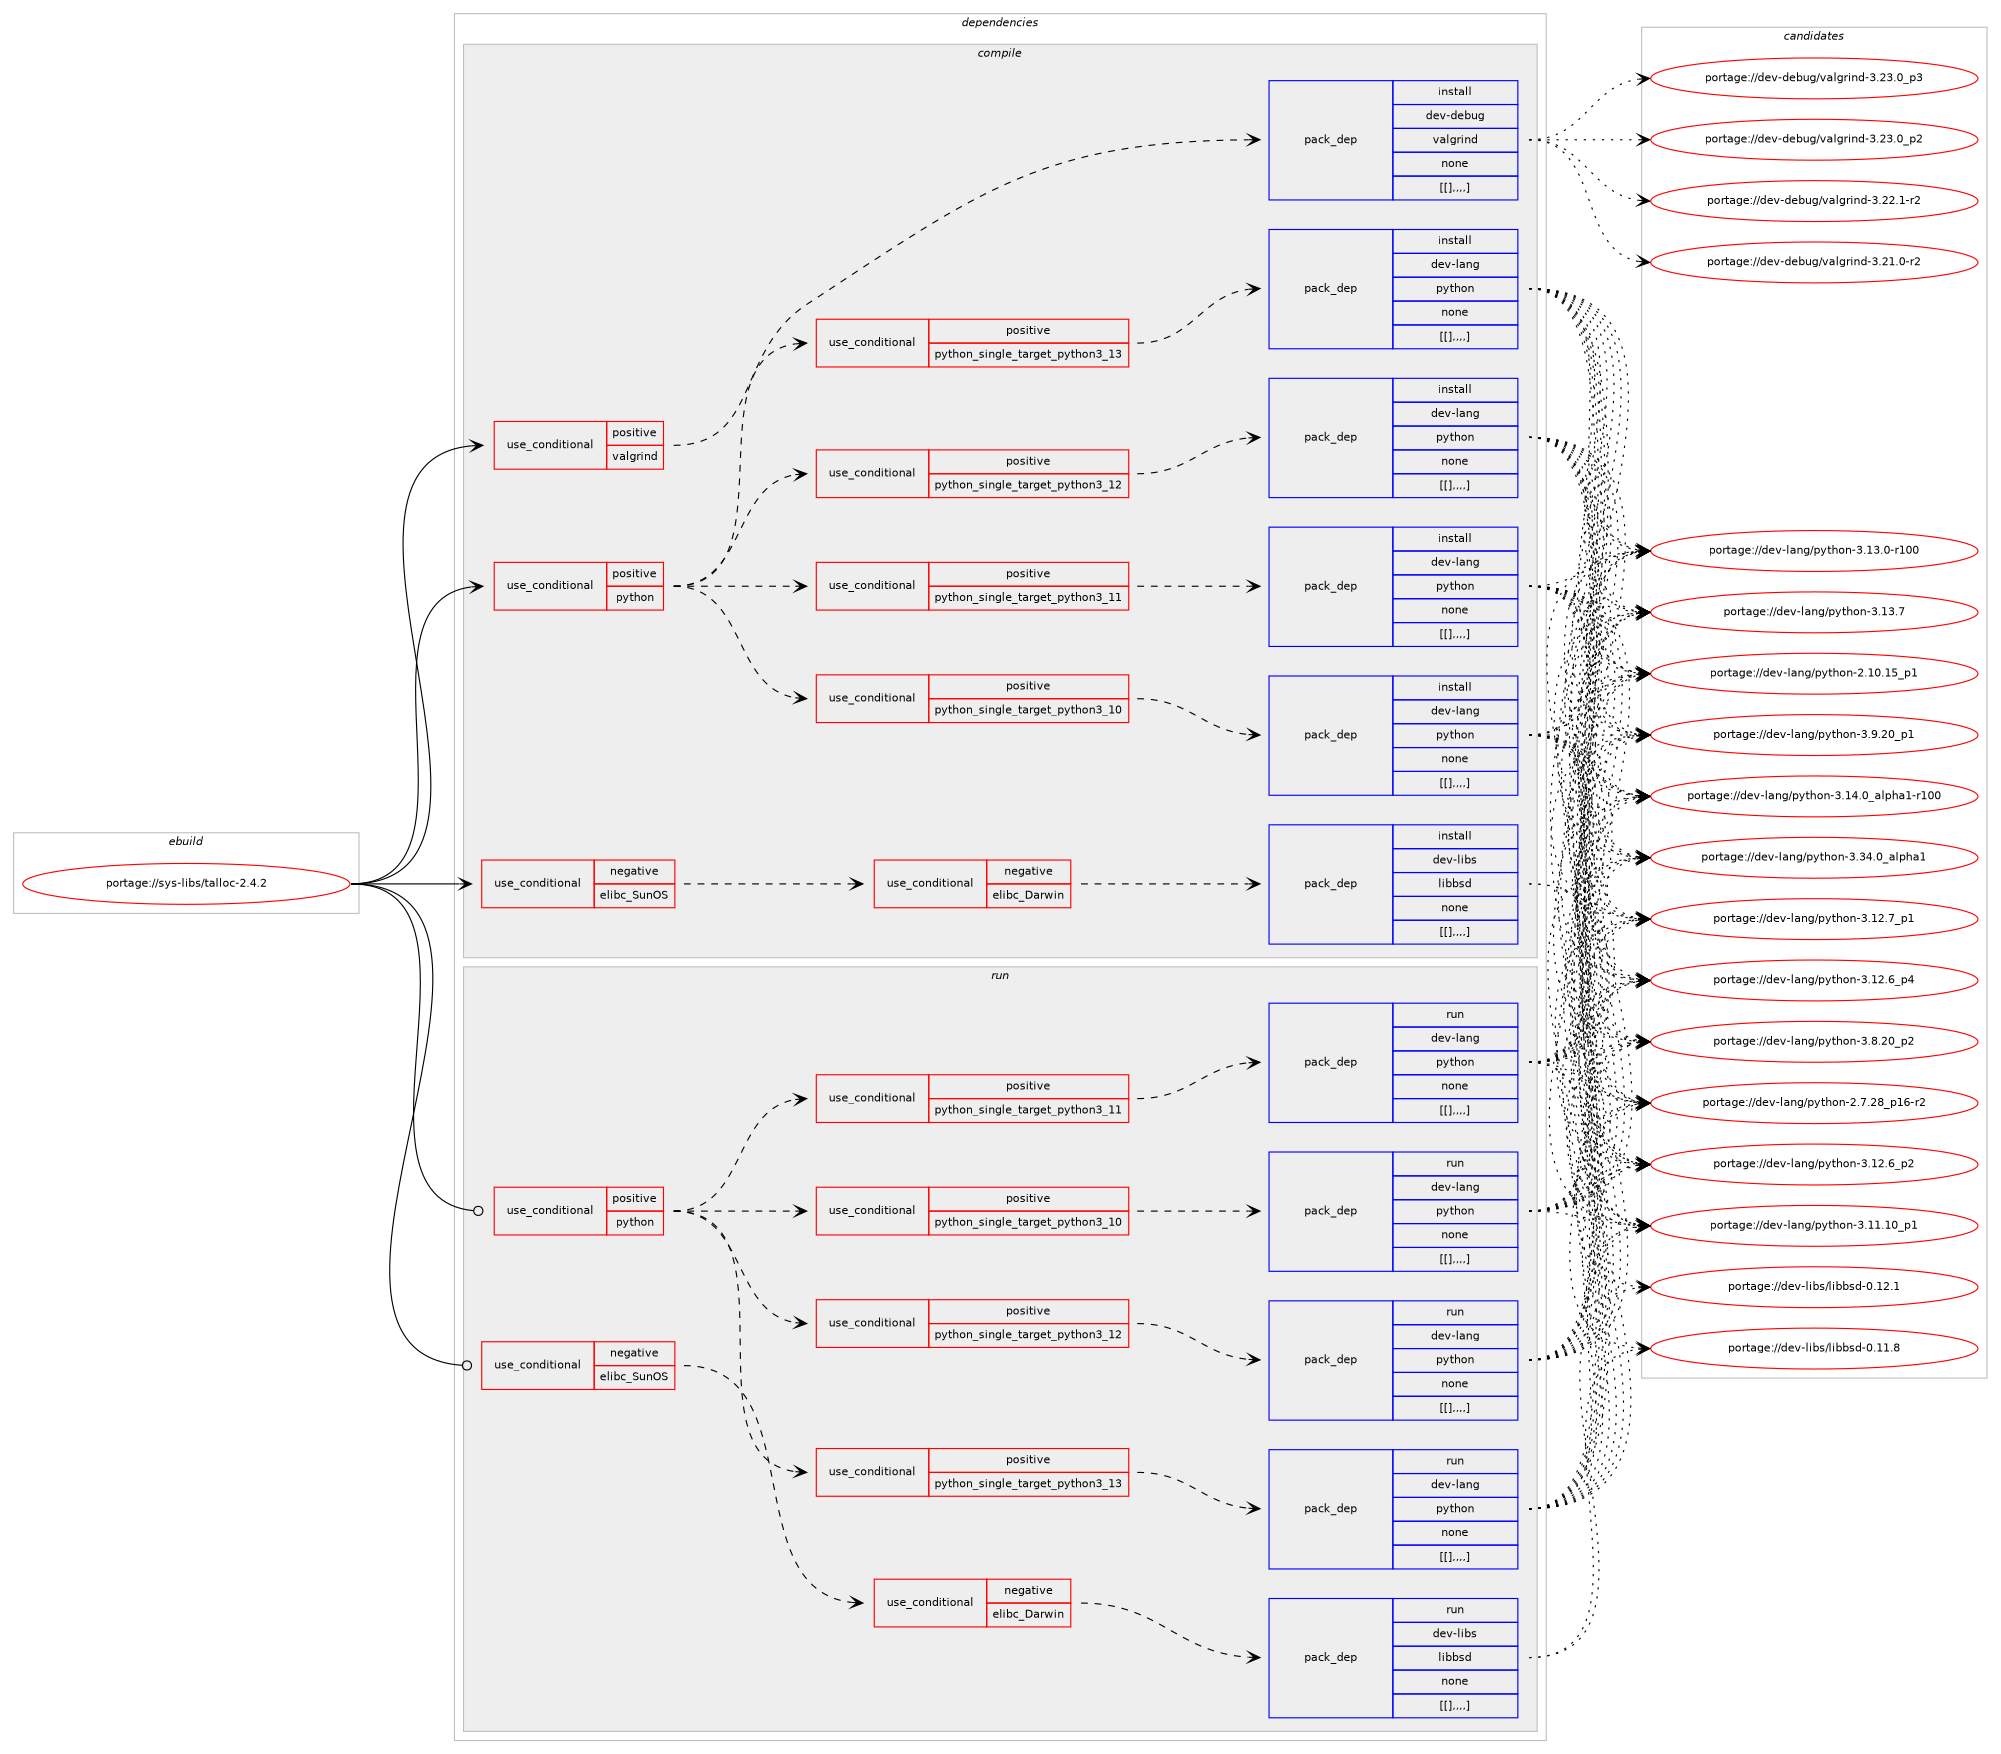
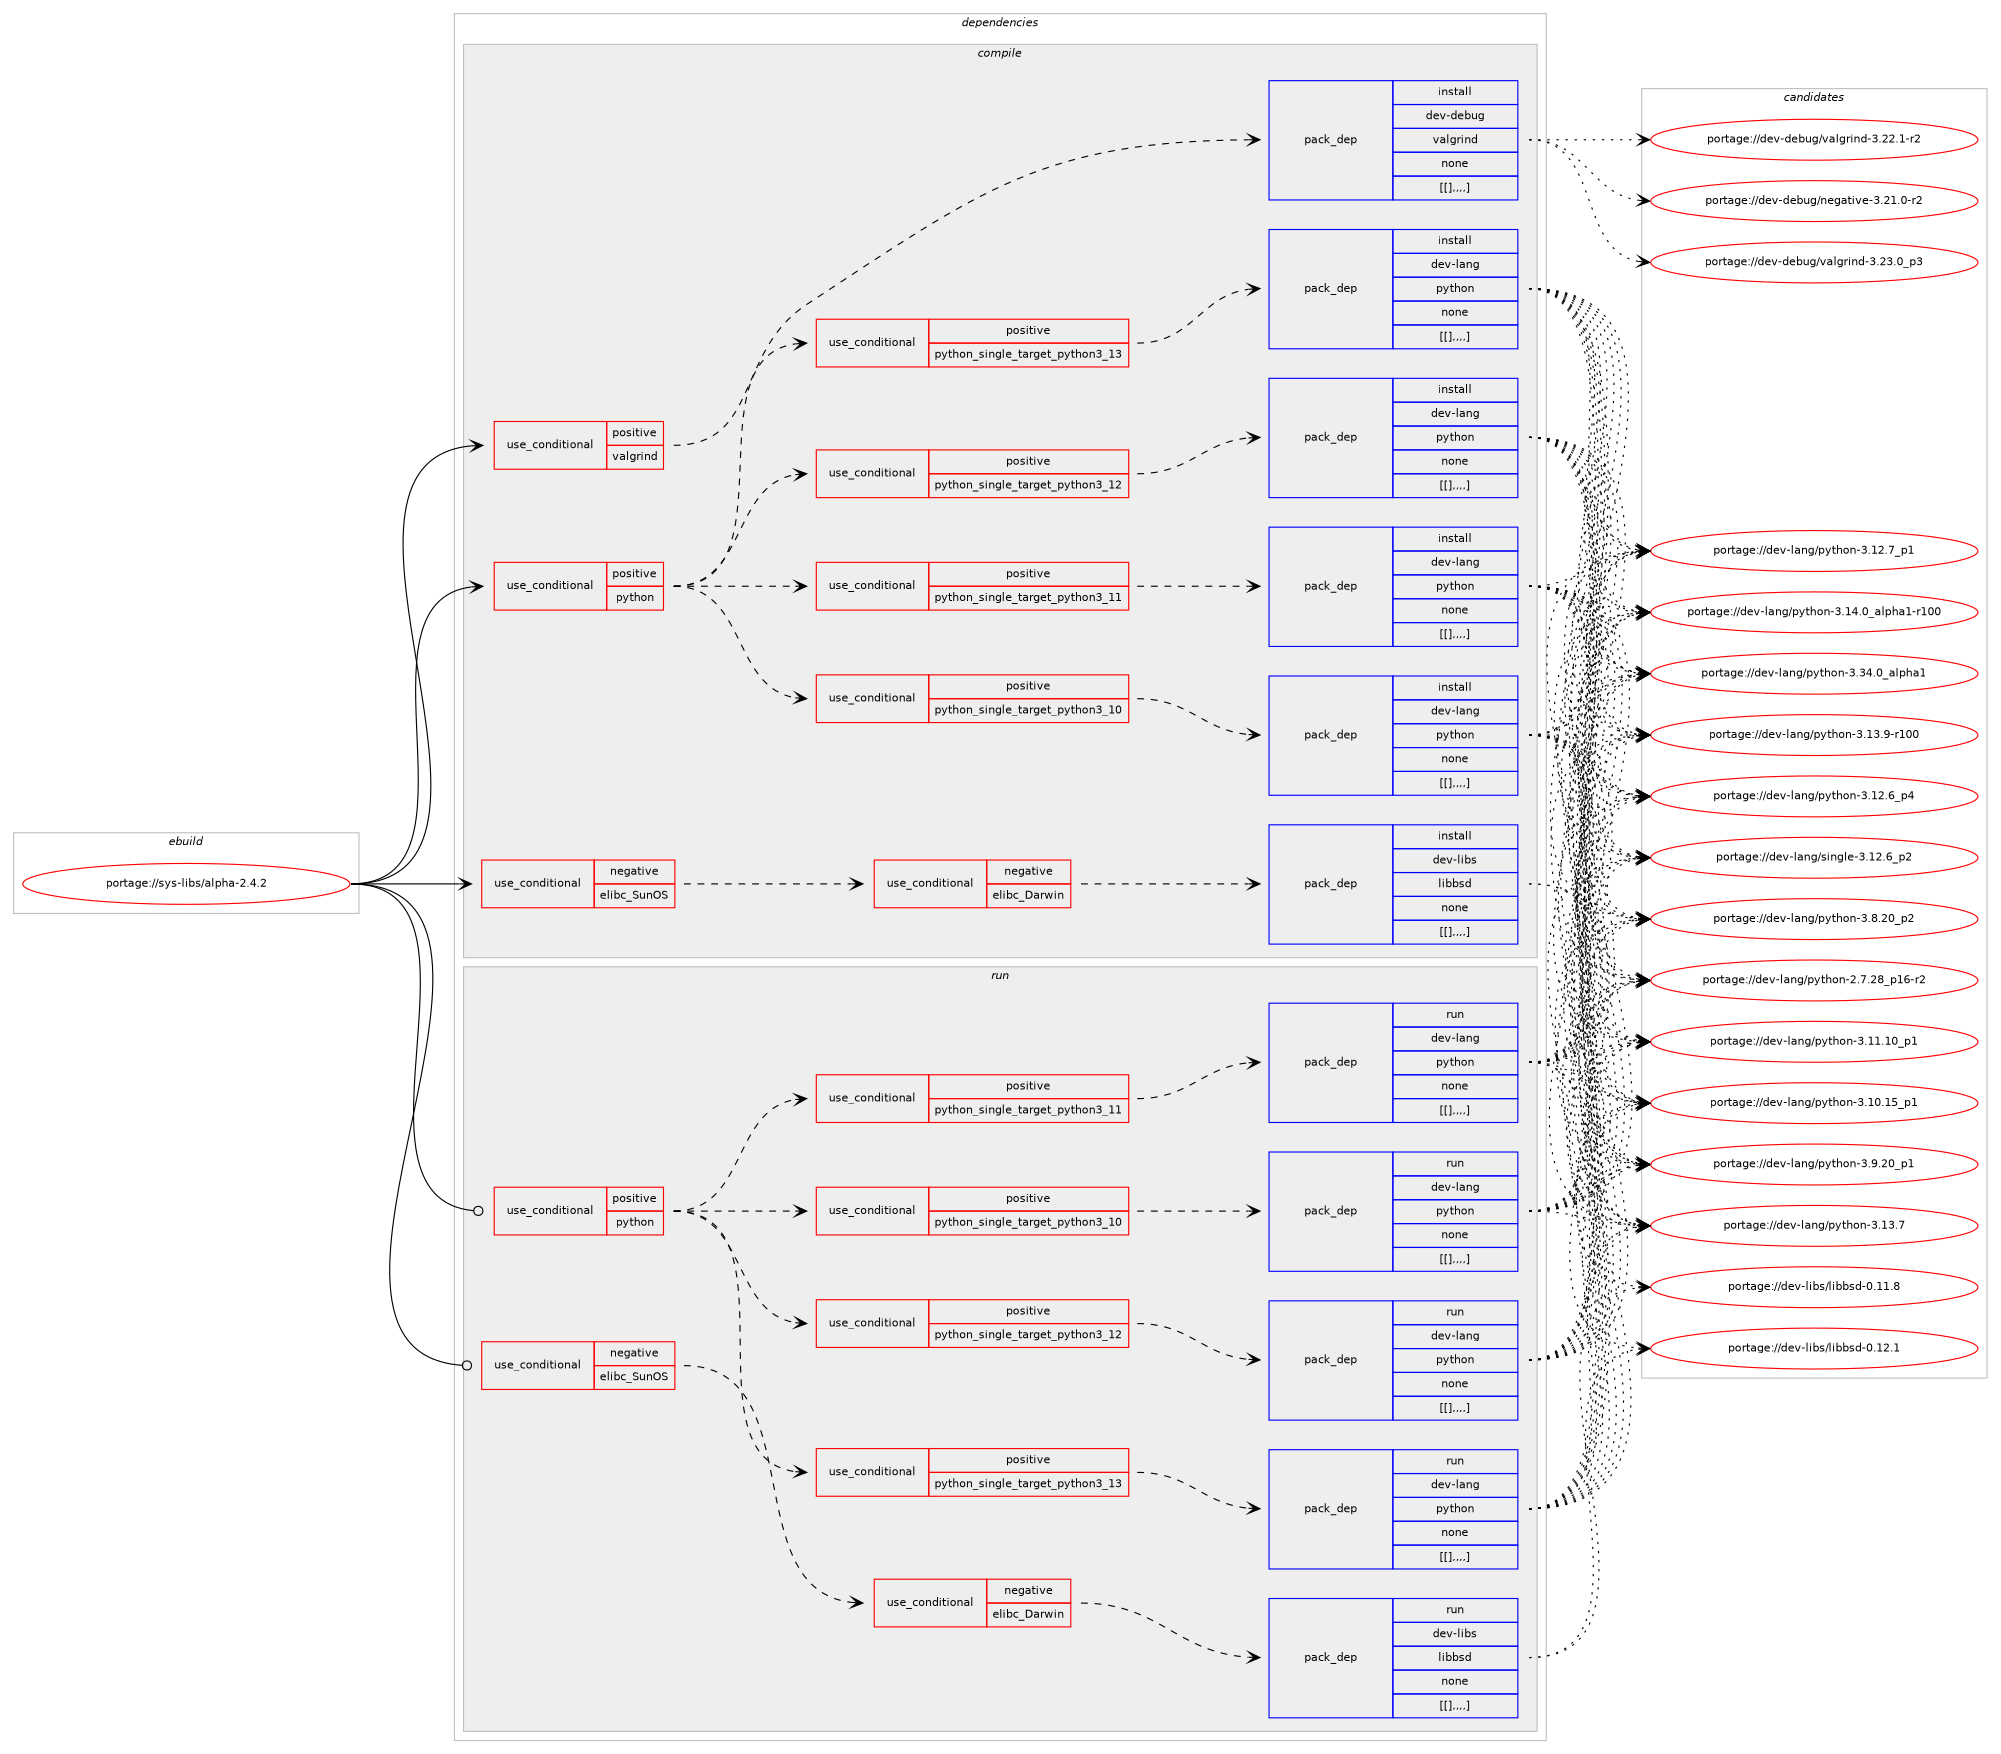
node "portage://dev-debug/valgrind-3.23.0_p2": removed
node "portage://dev-debug/valgrind-3.21.0-r2": label "portage://dev-debug/valgrind-3.21.0-r2" -> "portage://dev-debug/negative-3.21.0-r2"
node "portage://dev-lang/python-3.13.0-r100": label "portage://dev-lang/python-3.13.0-r100" -> "portage://dev-lang/python-3.13.9-r100"
node "portage://dev-lang/python-2.10.15_p1": label "portage://dev-lang/python-2.10.15_p1" -> "portage://dev-lang/python-3.10.15_p1"
node "portage://sys-libs/talloc-2.4.2": label "portage://sys-libs/talloc-2.4.2" -> "portage://sys-libs/alpha-2.4.2"
node "portage://dev-lang/python-3.12.6_p2": label "portage://dev-lang/python-3.12.6_p2" -> "portage://dev-lang/single-3.12.6_p2"
